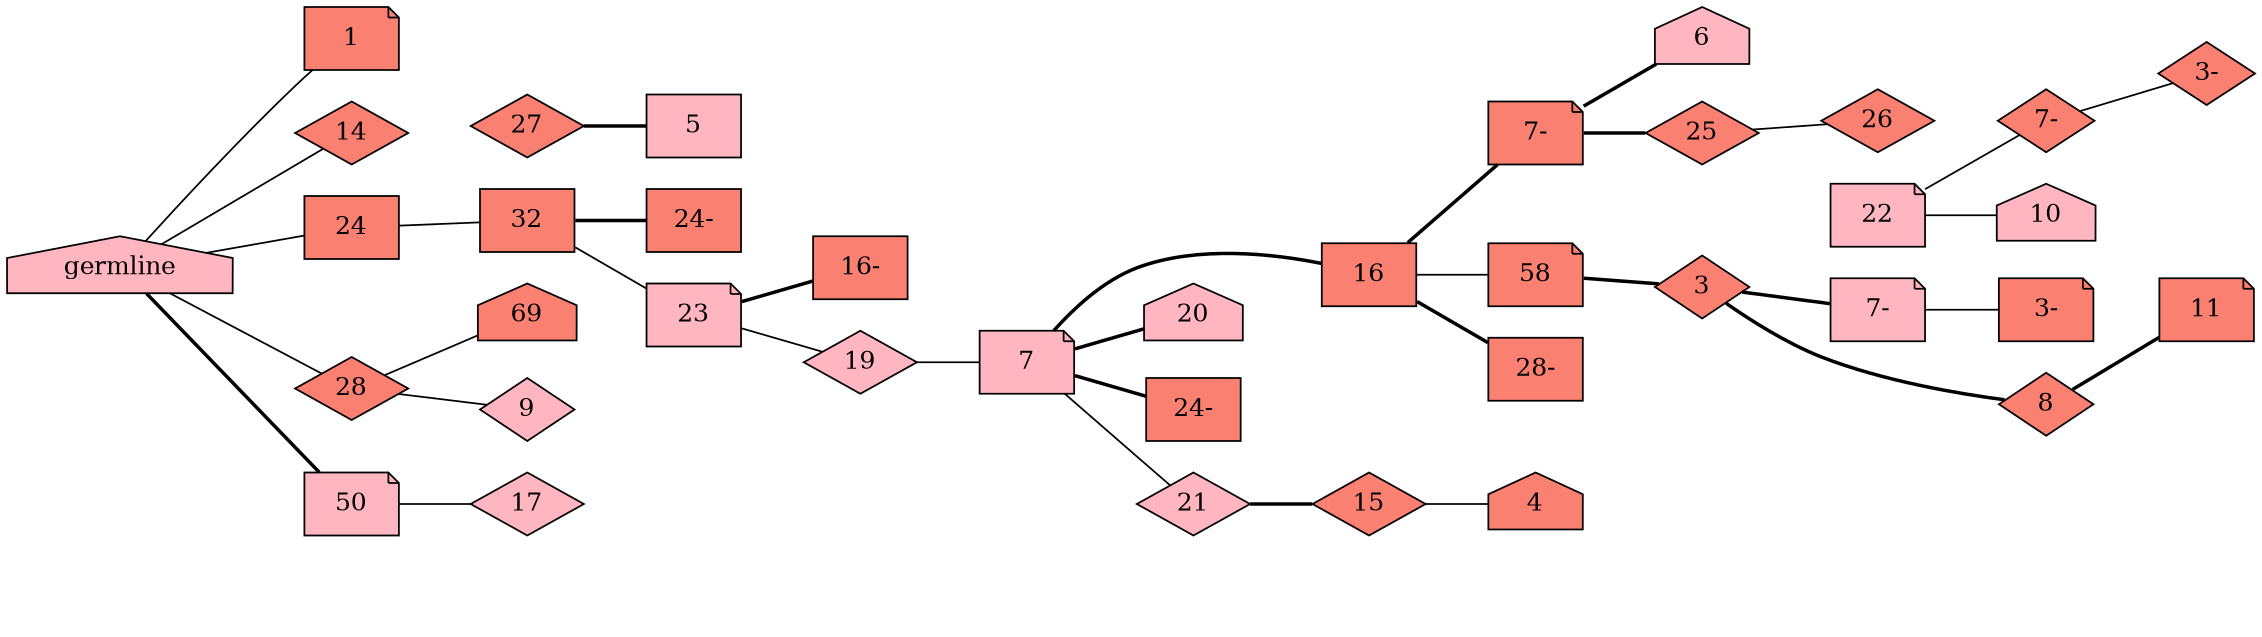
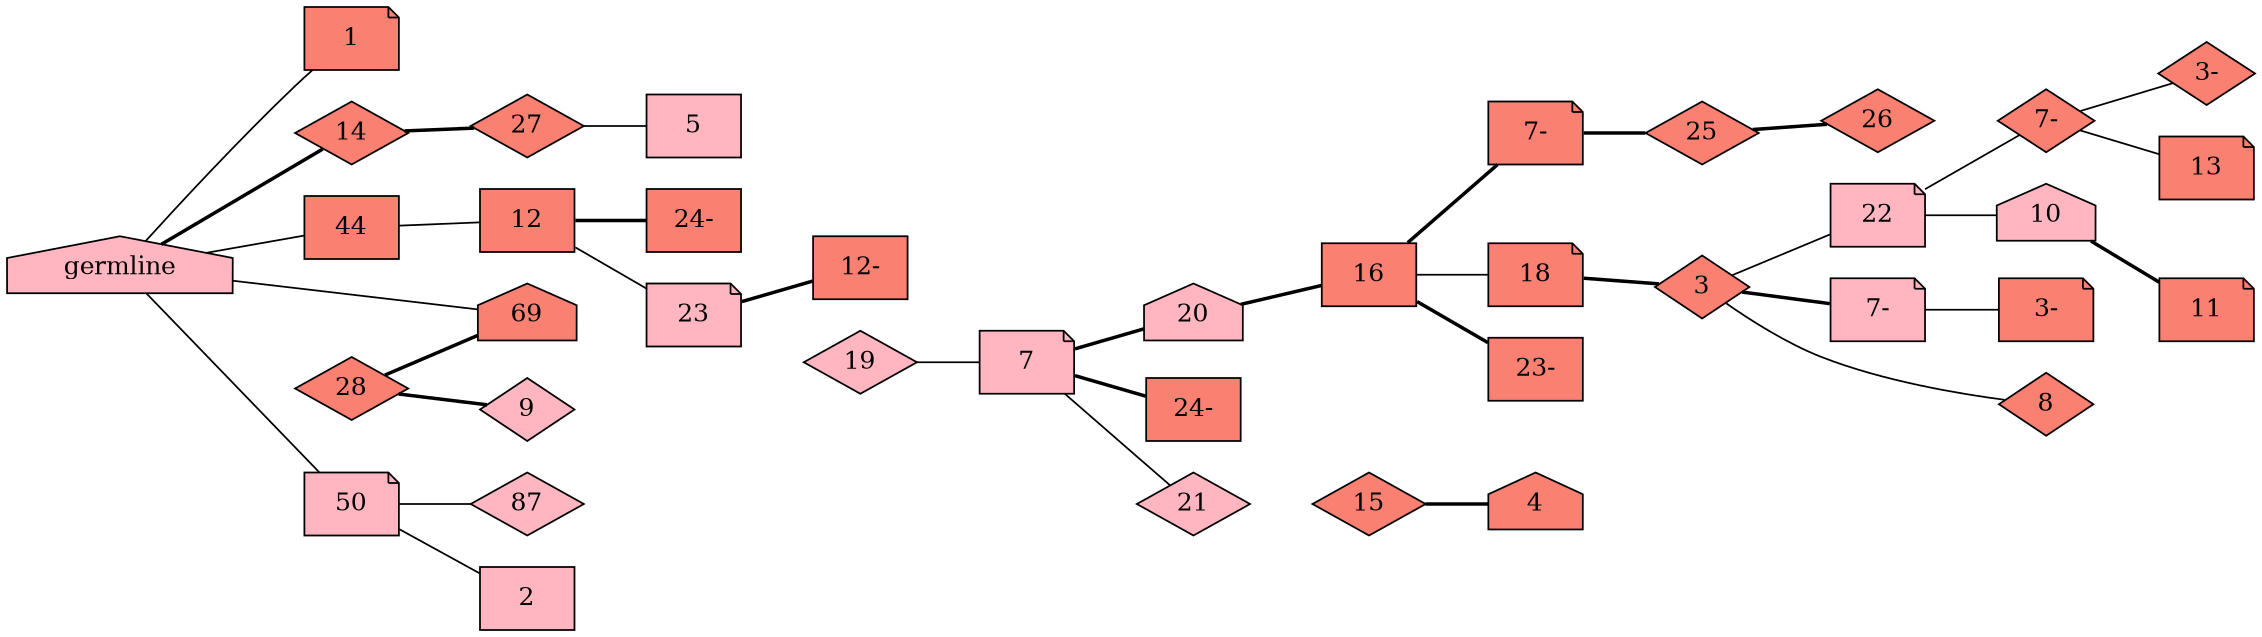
node "6": removed
edge "27" -- "5": style bold -> solid
edge "26" -- "25": style solid -> bold
edge "27" -- "14": added
node "13": added
edge "14" -- "germline": style solid -> bold
node "32": label "32" -> "12"
node "24": label "24" -> "44"
edge "22" -- "3": added
edge "16" -- "7": now "16" -- "20"
node "16-": label "16-" -> "12-"
node "58": label "58" -> "18"
edge "germline" -- "28": now "germline" -- "69"
edge "23" -- "19": removed
edge "69" -- "28": style solid -> bold
edge "11" -- "8": now "11" -- "10"
node "28-": label "28-" -> "23-"
edge "3" -- "8": style bold -> solid
edge "germline" -- "50": style bold -> solid
edge "28" -- "9": style solid -> bold
node "17": label "17" -> "87"
edge "21" -- "15": removed
edge "15" -- "4": style solid -> bold
node "2": added
